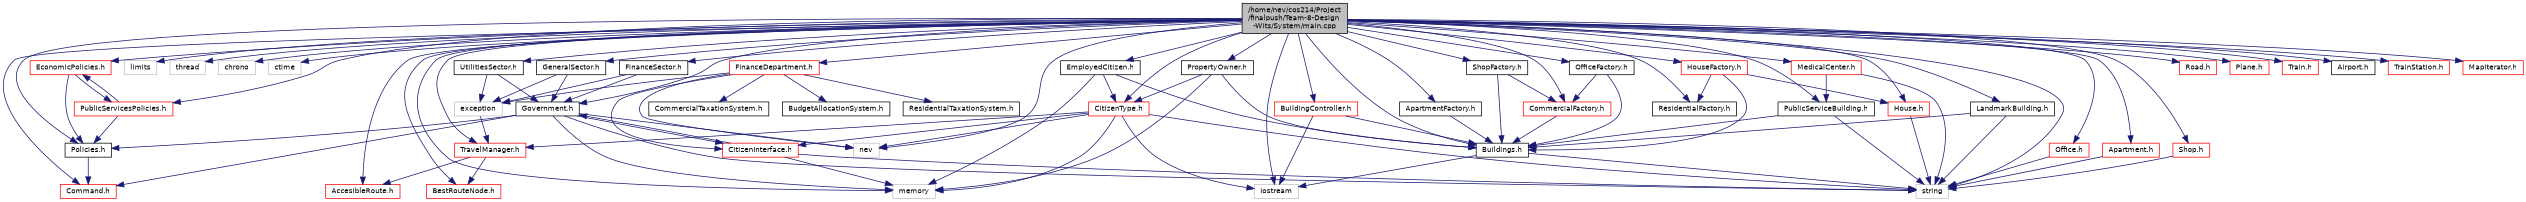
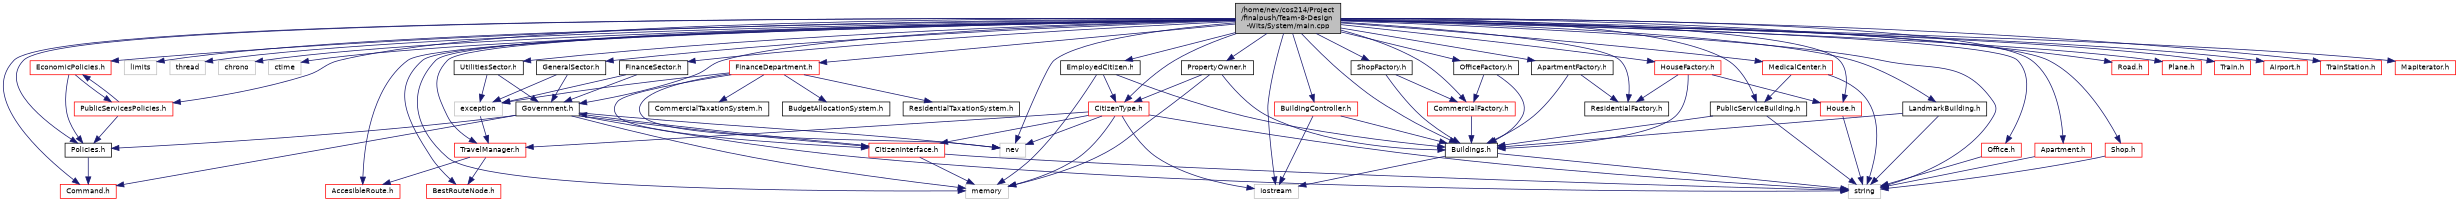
node "Airport.h": color black -> red
edge "ApartmentFactory.h" -> "ResidentialFactory.h": added
